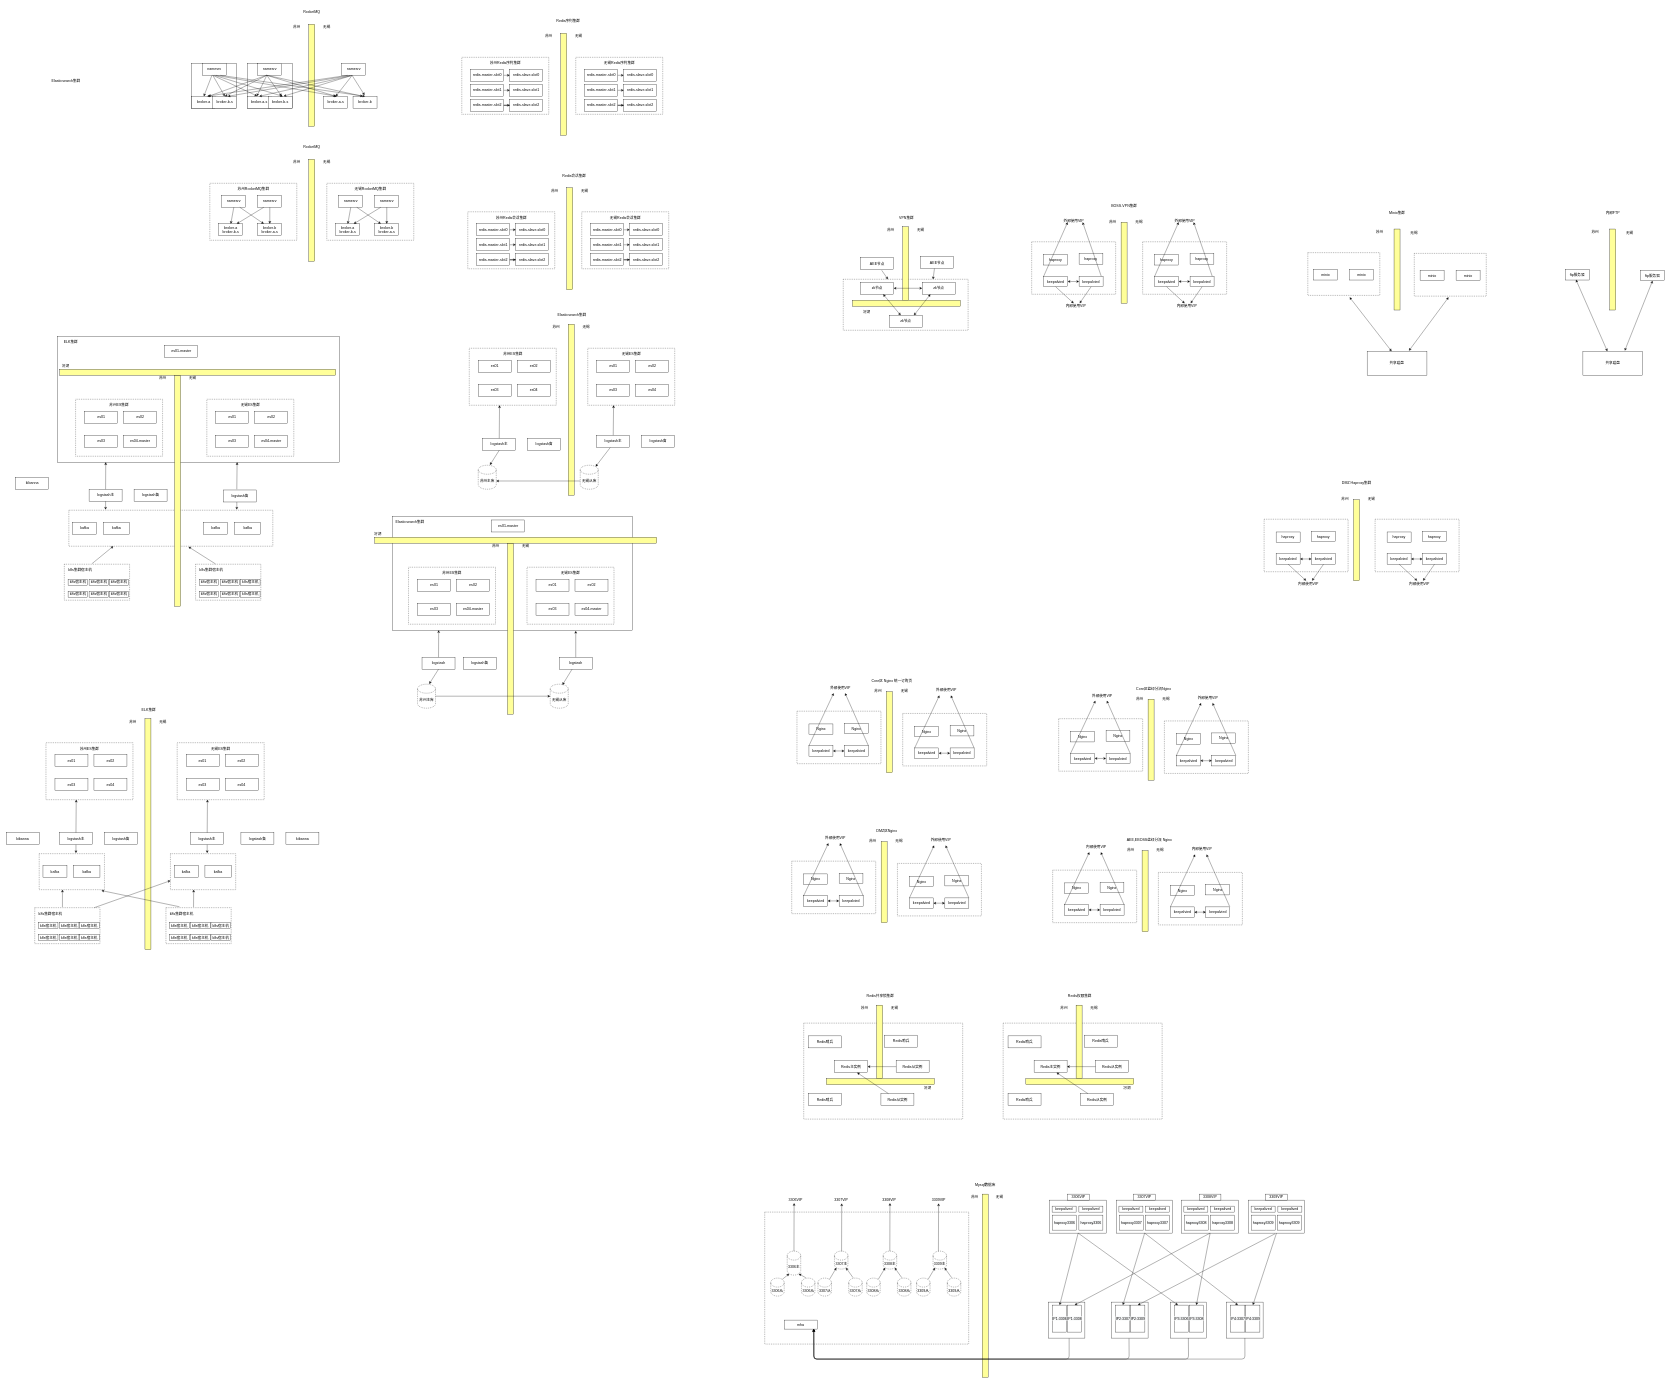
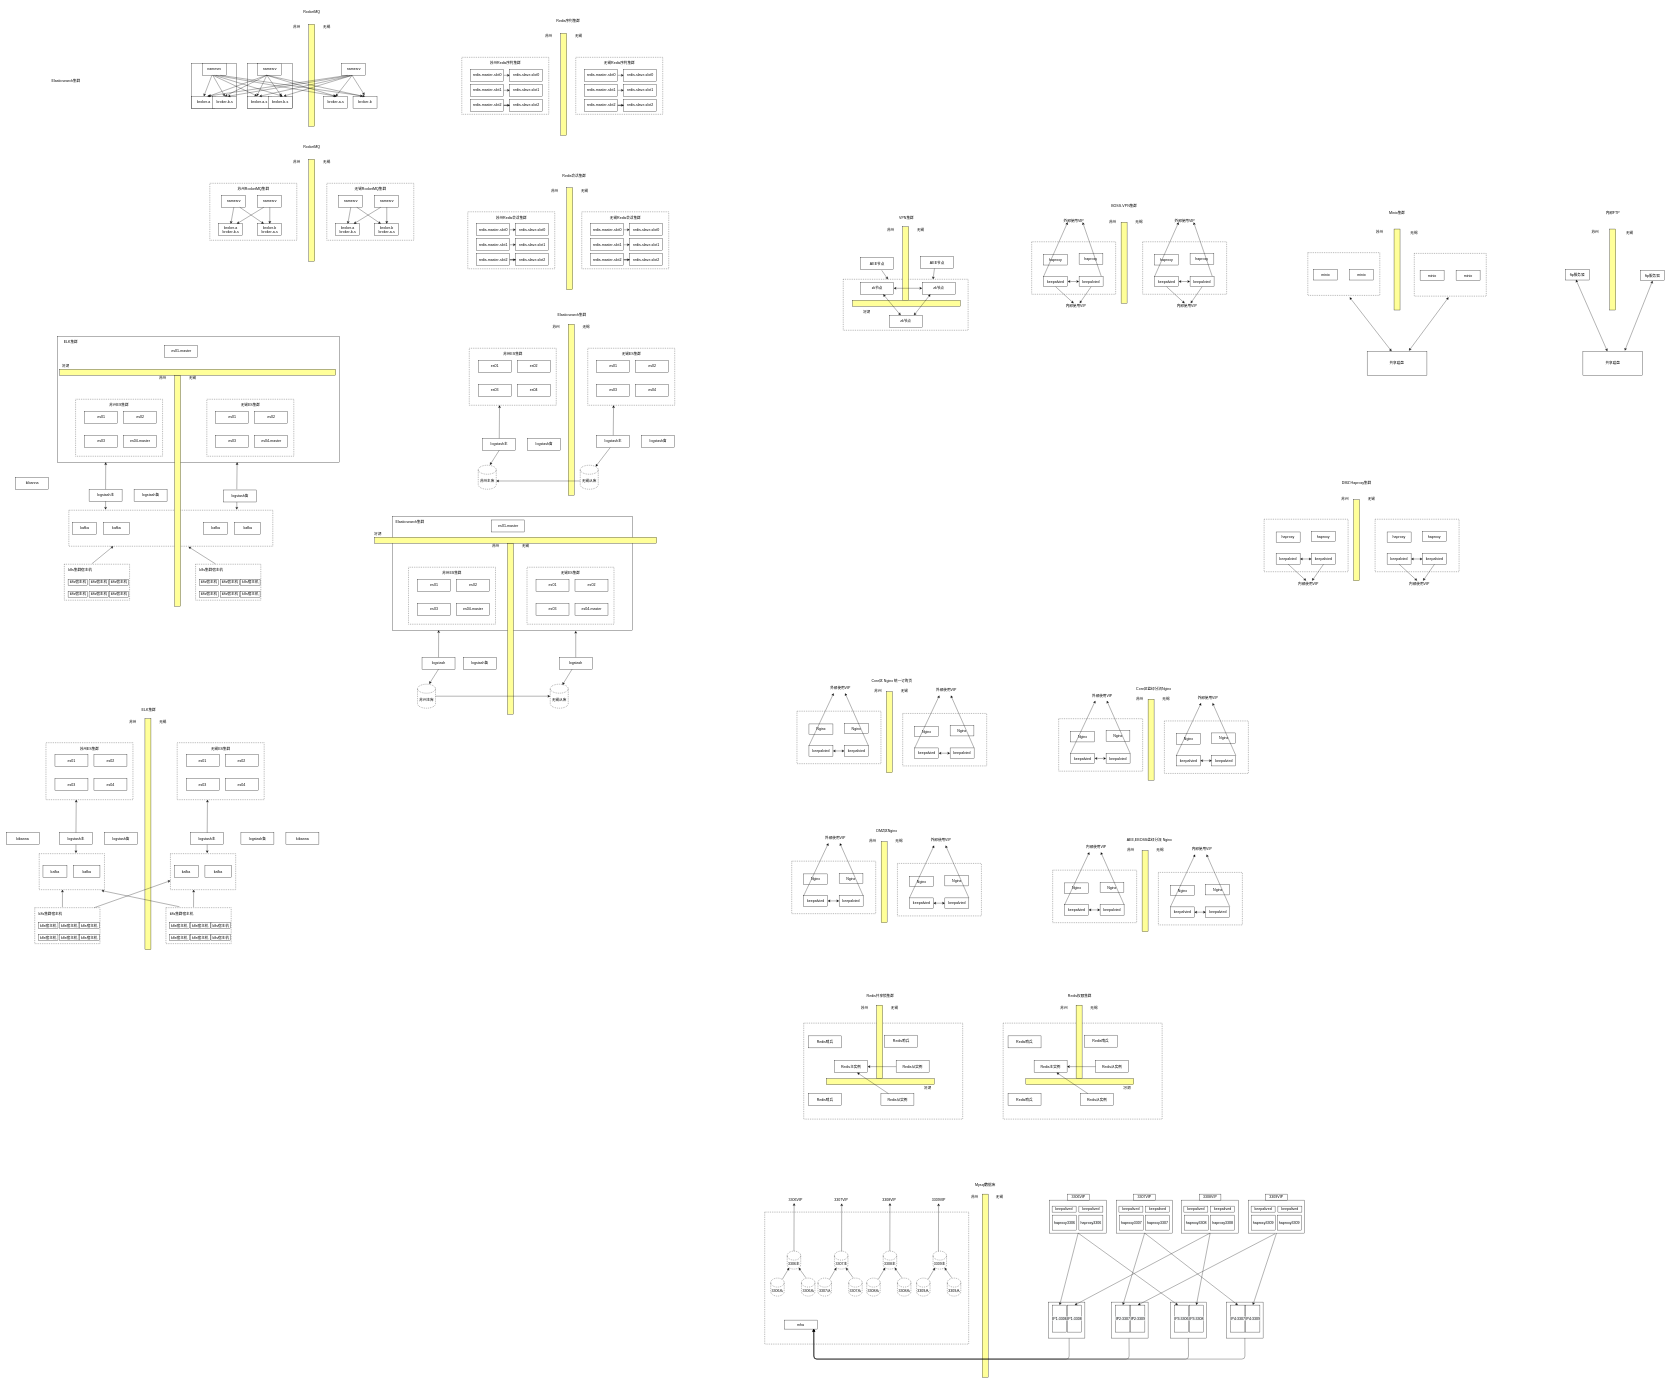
node "3306主": size 14x24 -> 14x18
